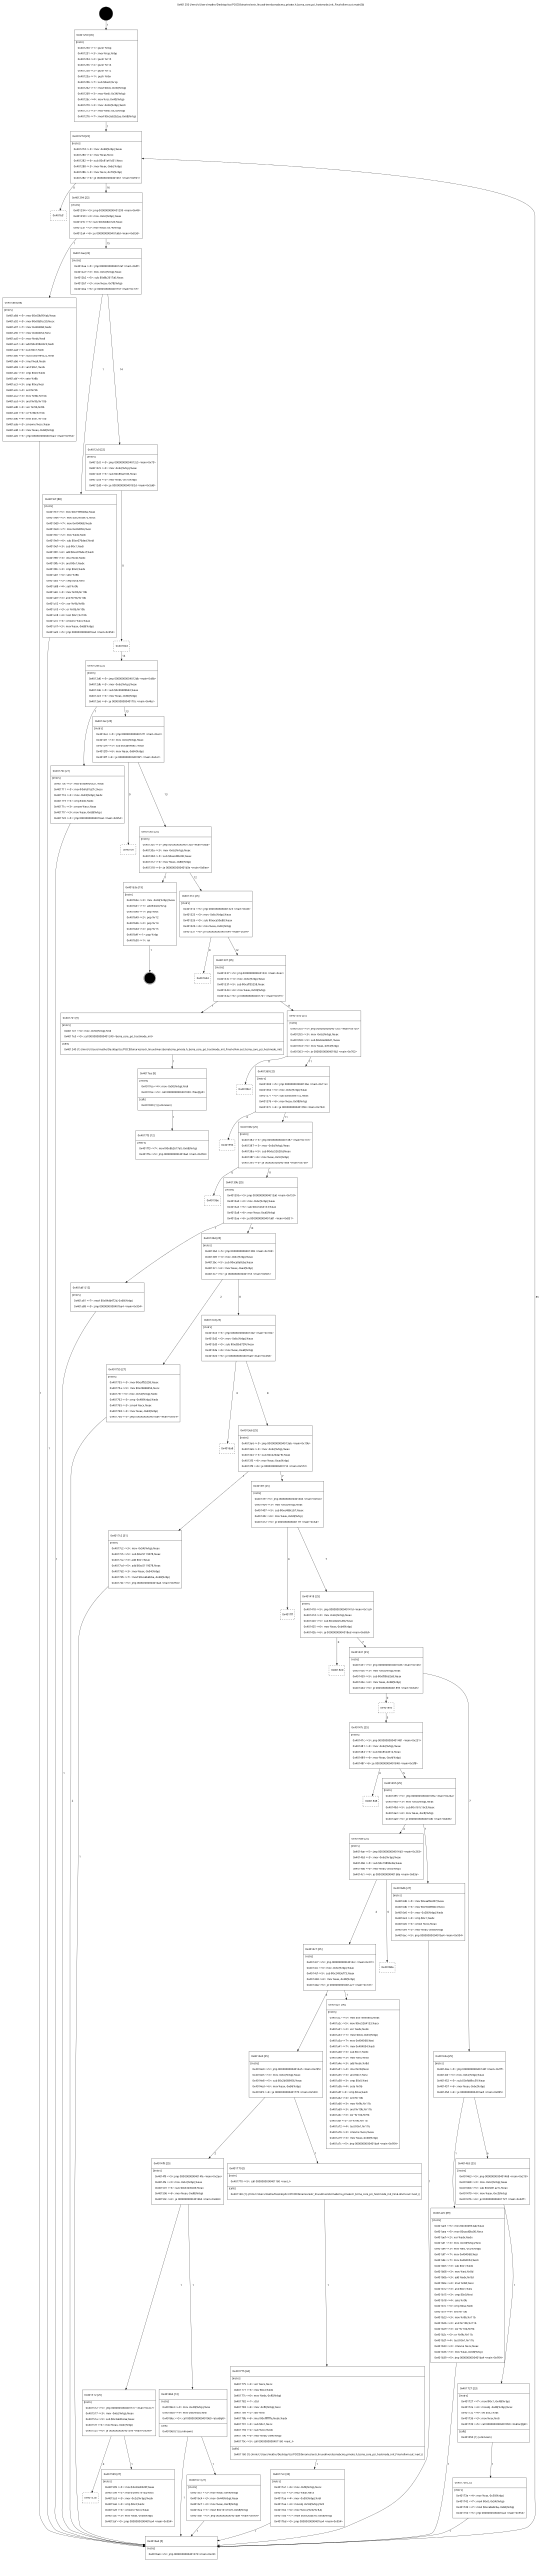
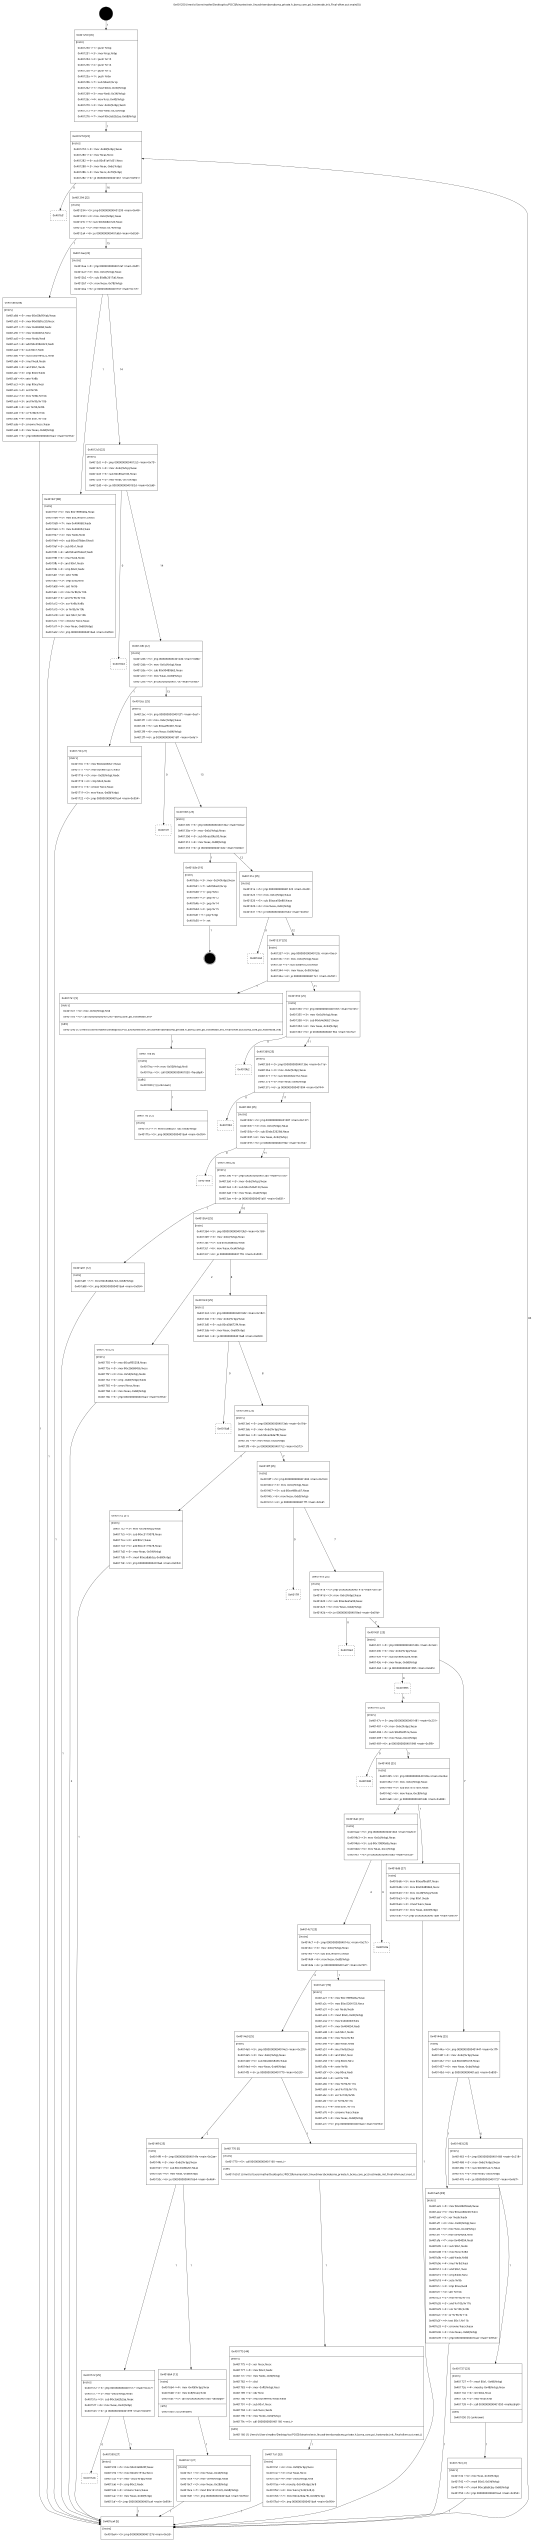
edge "0x40182d" -> "0x4012d6 [22]": now "0x4012c0 [22]" -> "0x4012d6 [22]"
edge "0x4016b4 [13]" -> "0x401ba4 [5]": now "0x401599 [27]" -> "0x401ba4 [5]"
